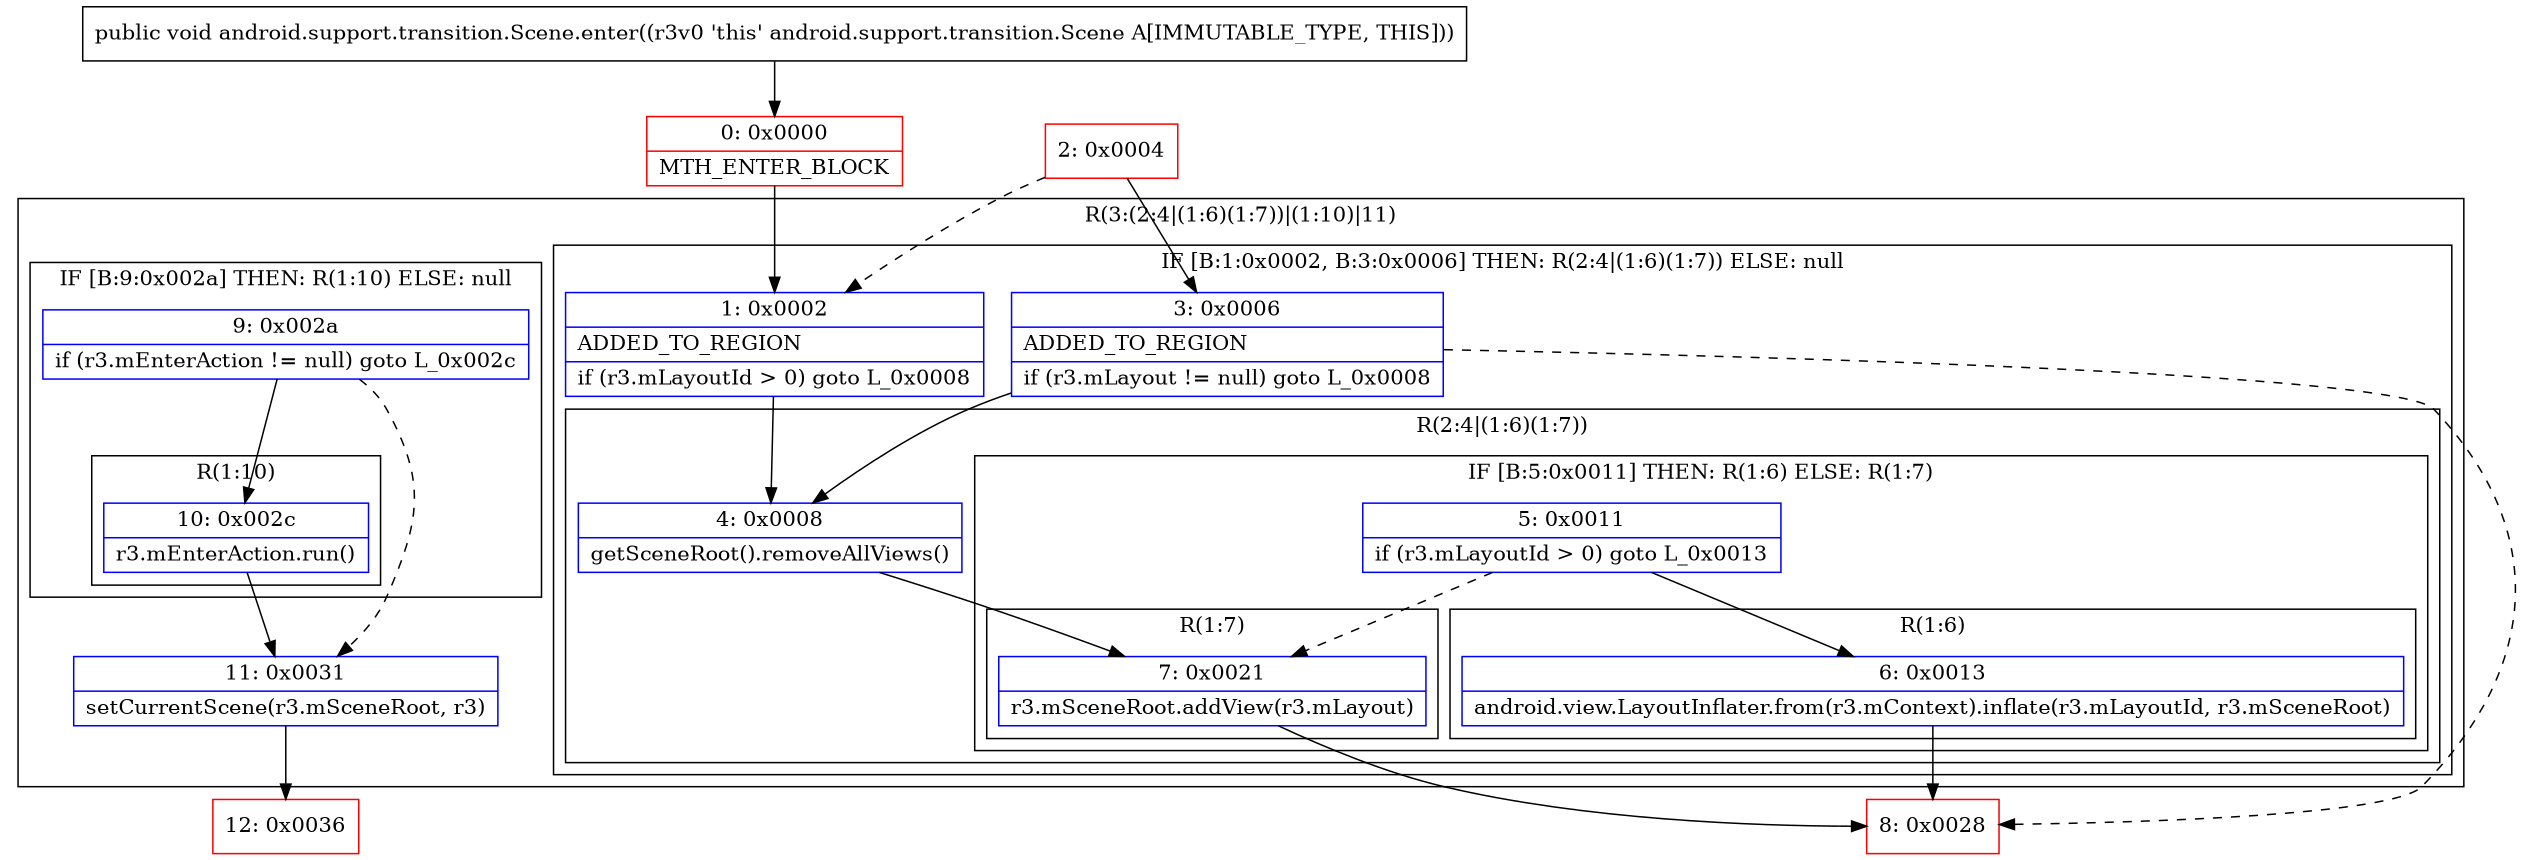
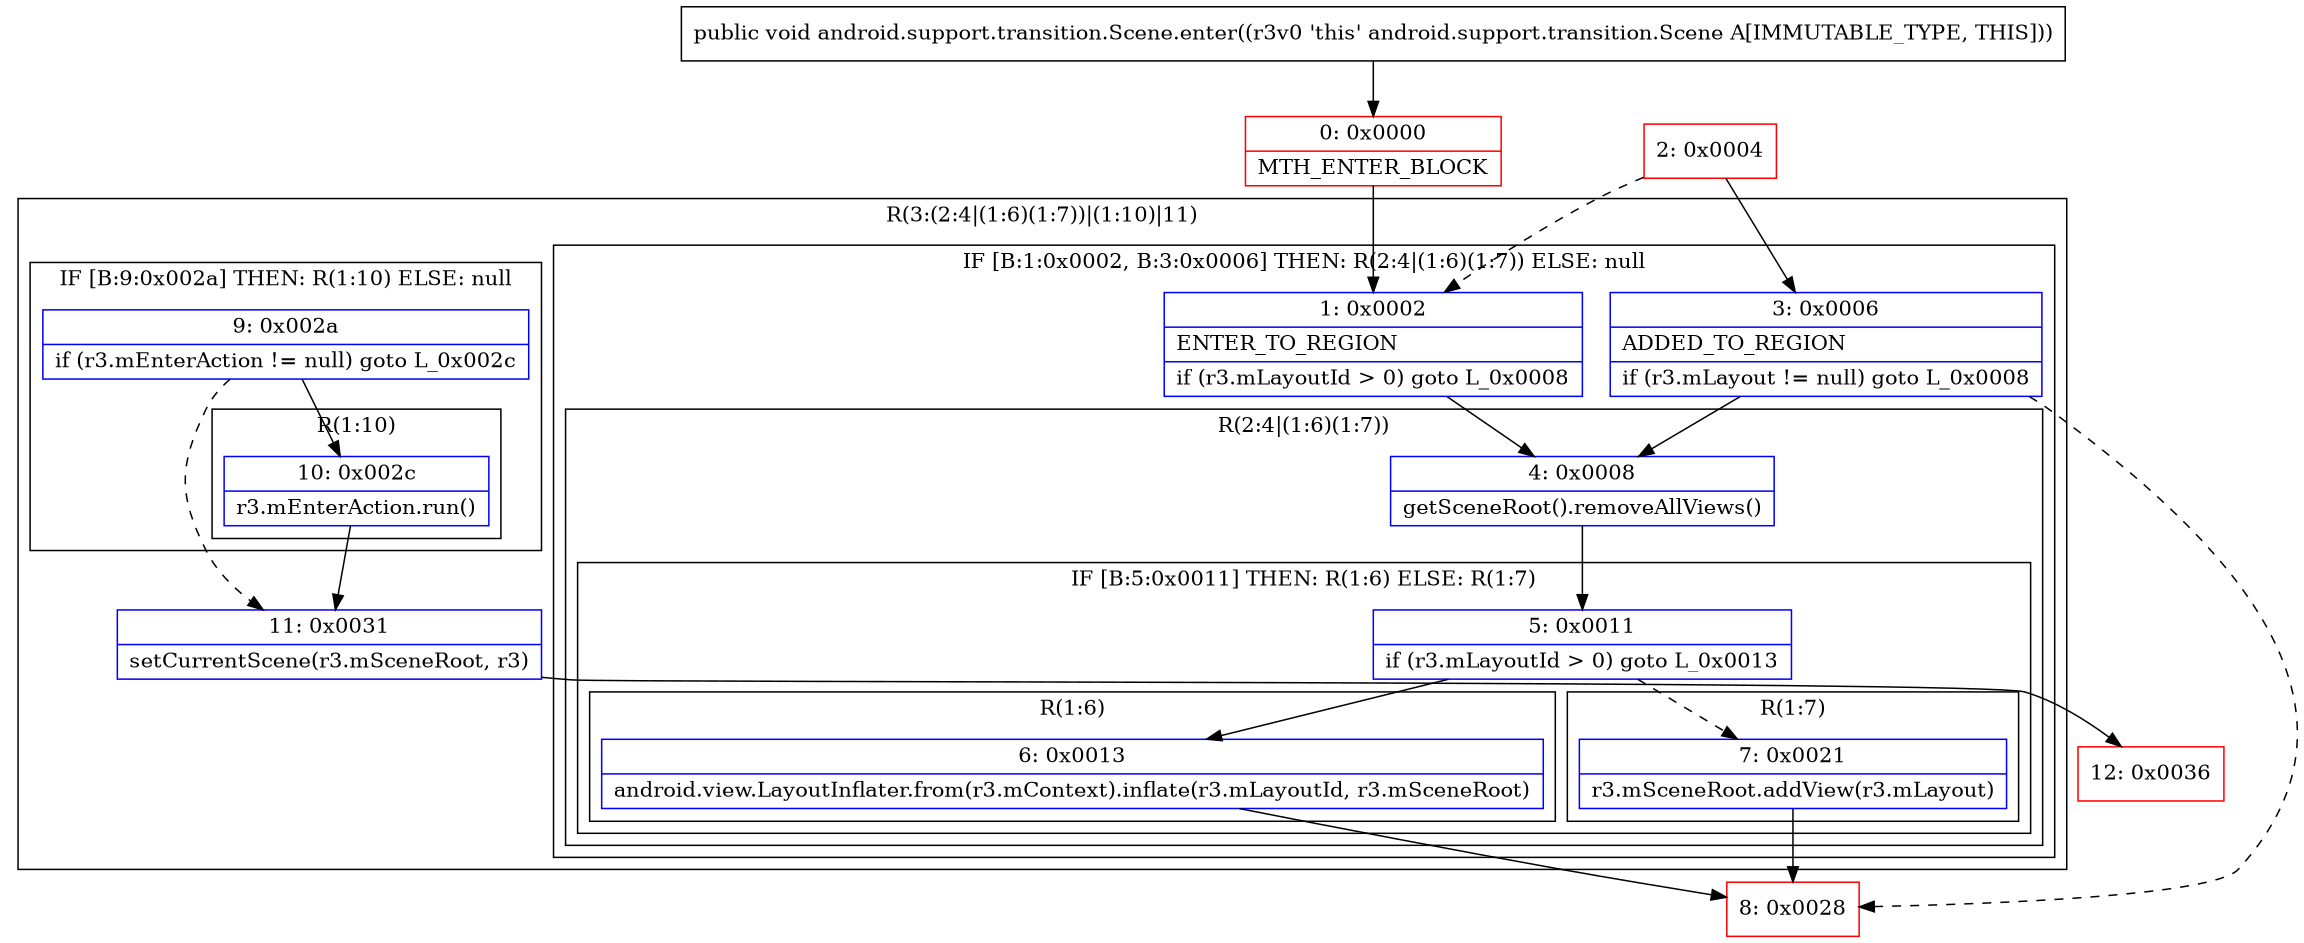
node "1: 0x0002": text "ADDED_TO_REGION" -> "ENTER_TO_REGION"
edge "4: 0x0008" -> "7: 0x0021": now "4: 0x0008" -> "5: 0x0011"
